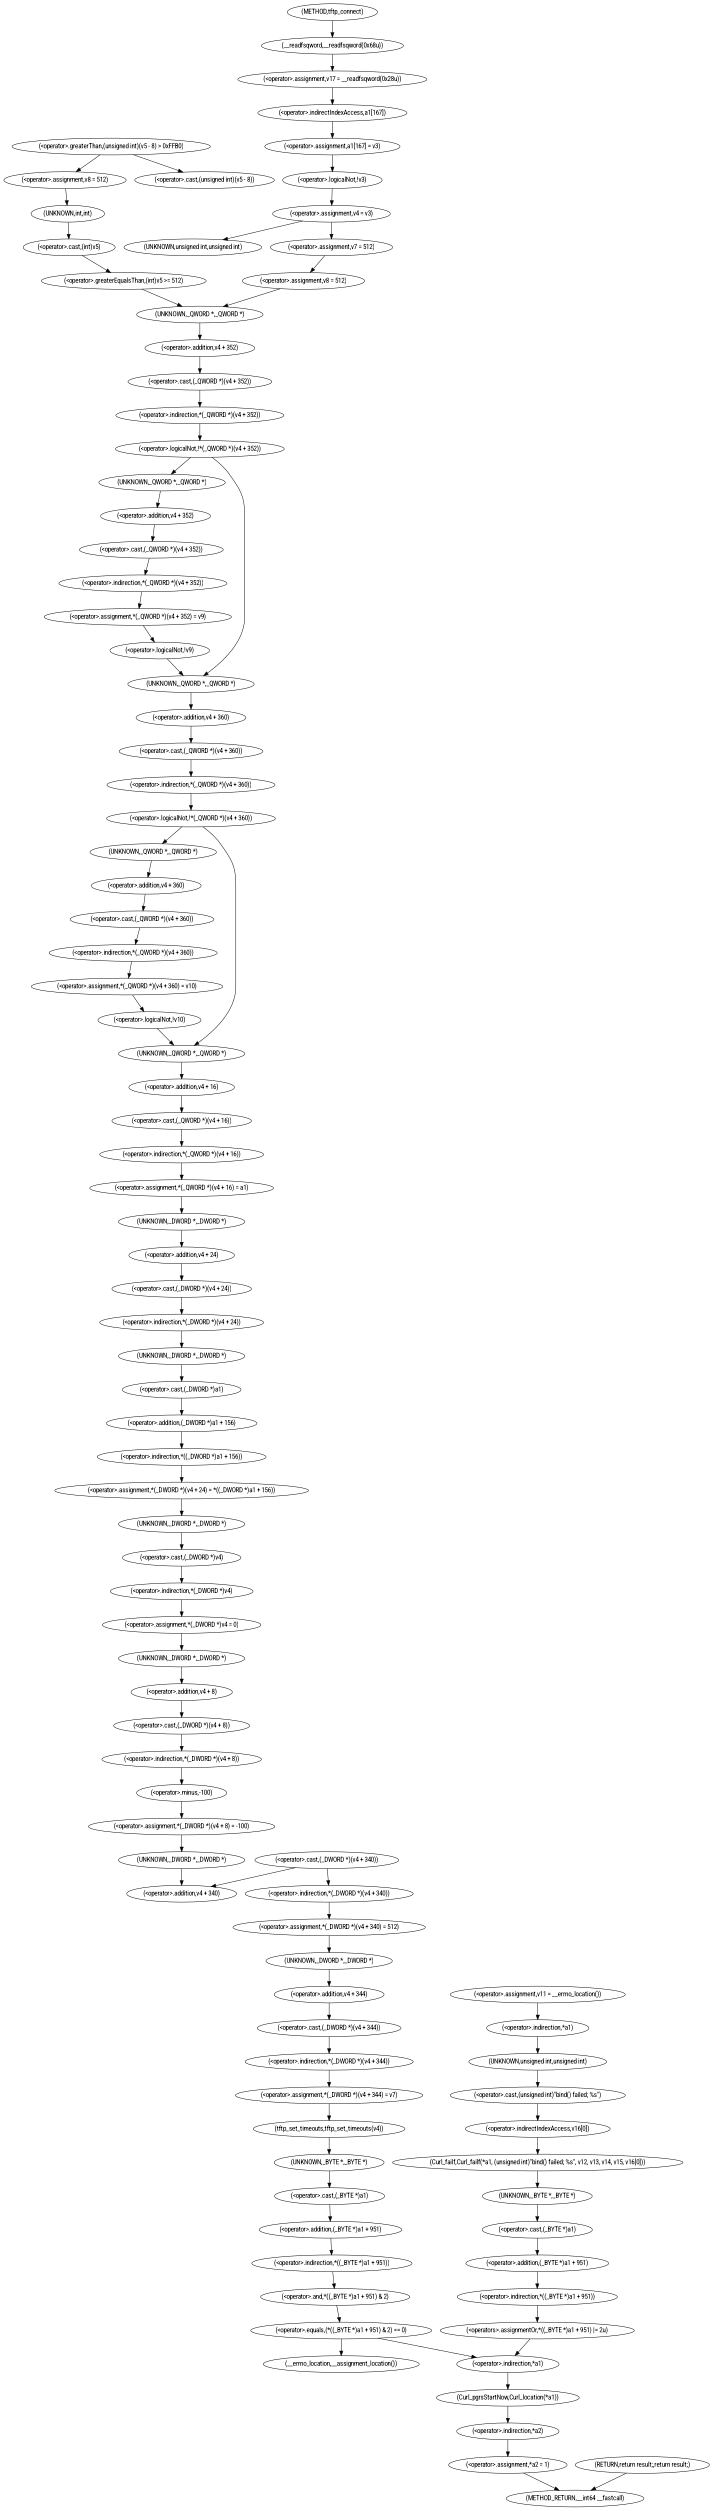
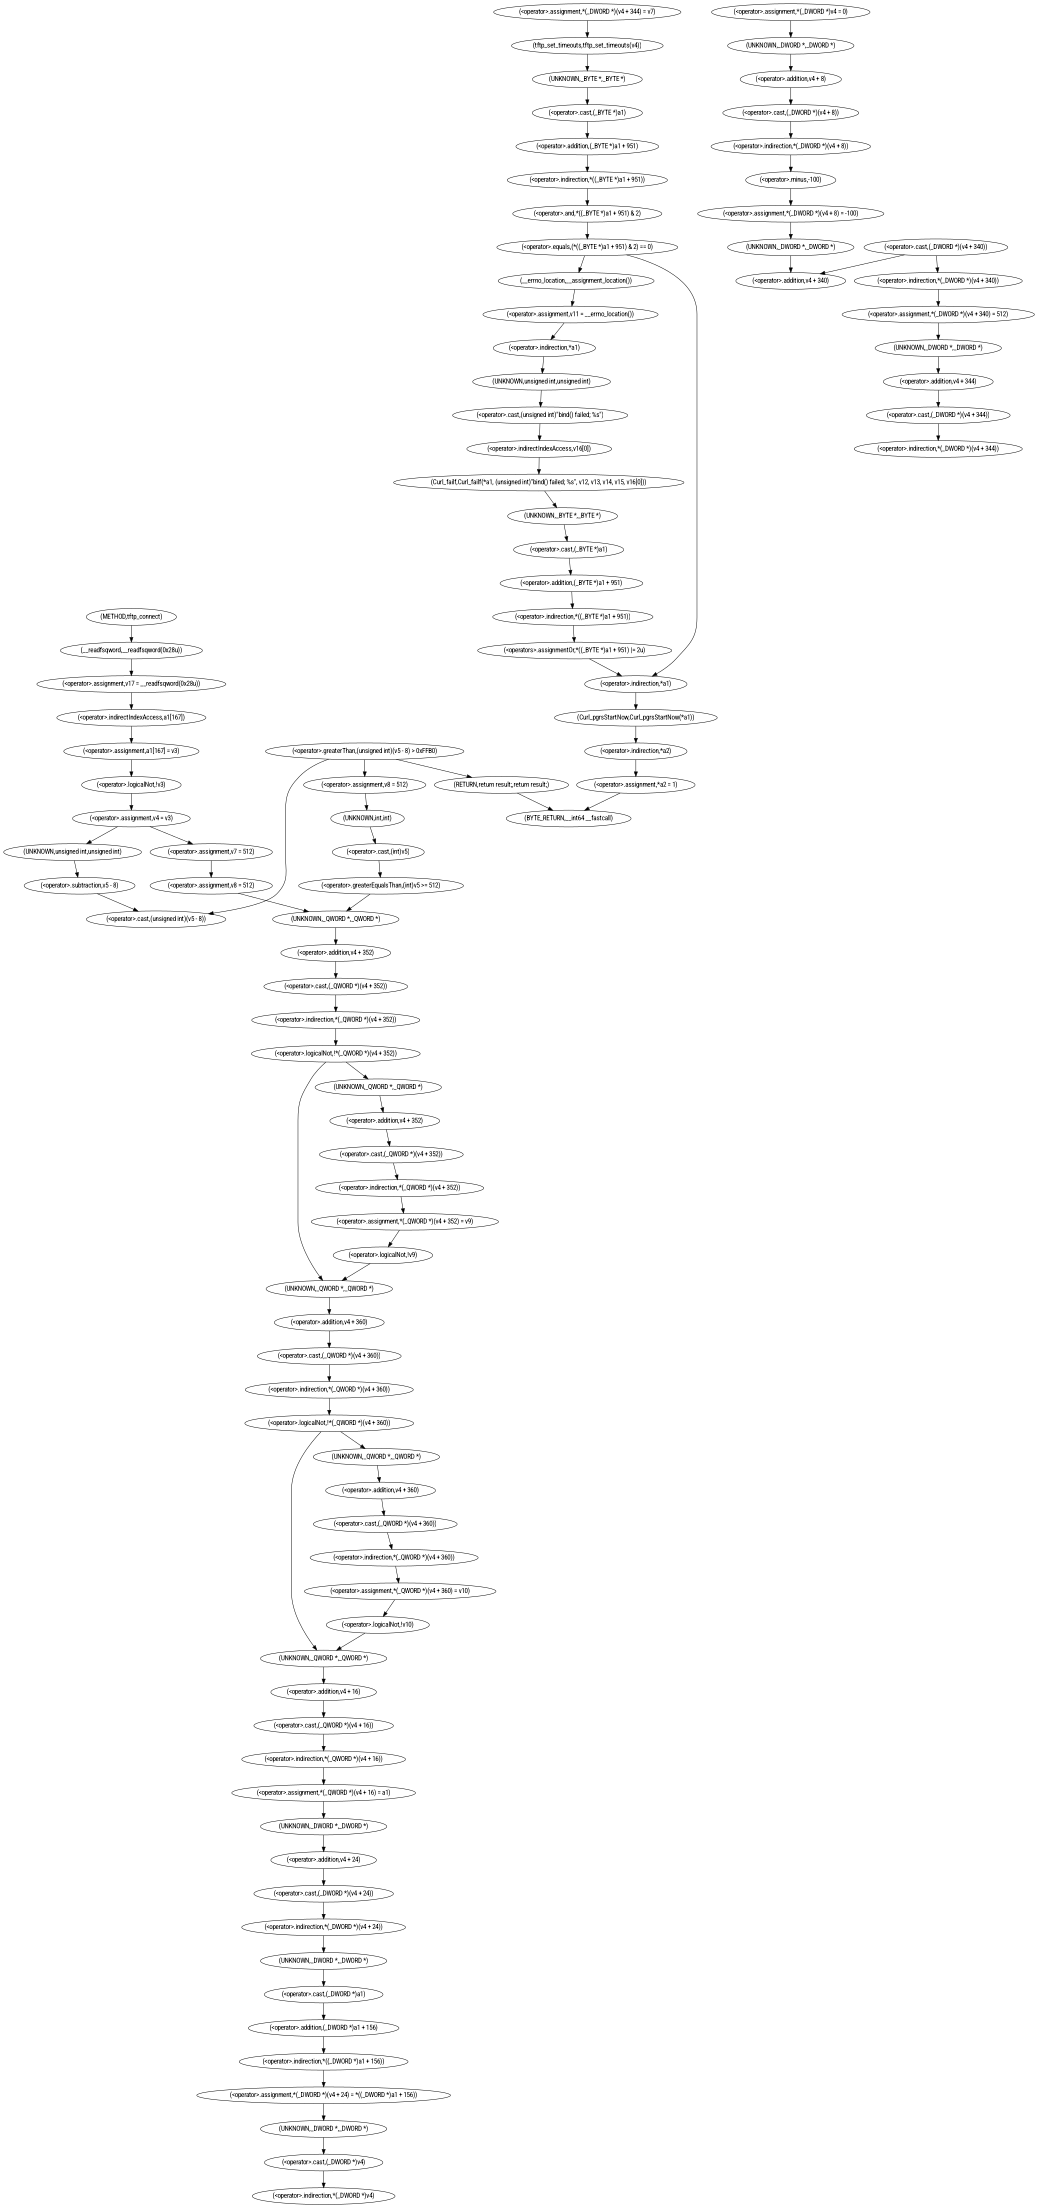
node "(__readfsqword,__readfsqword(0x68u))": label "(__readfsqword,__readfsqword(0x68u))" -> "(__readfsqword,__readfsqword(0x28u))"
edge "(__errno_location,__assignment_location())" -> "(<operator>.assignment,v11 = __errno_location())": added
edge "(<operator>.greaterThan,(unsigned int)(v5 - 8) > 0xFFB0)" -> "(RETURN,return result;,return result;)": added
node "(<operator>.subtraction,v5 - 8)": added
edge "(<operator>.indirection,*(_DWORD *)v4)" -> "(<operator>.assignment,*(_DWORD *)v4 = 0)": removed
edge "(<operator>.indirection,*(_DWORD *)(v4 + 344))" -> "(<operator>.assignment,*(_DWORD *)(v4 + 344) = v7)": removed
node "(Curl_pgrsStartNow,Curl_location(*a1))": label "(Curl_pgrsStartNow,Curl_location(*a1))" -> "(Curl_pgrsStartNow,Curl_pgrsStartNow(*a1))"
node "(METHOD_RETURN,__int64 __fastcall)": label "(METHOD_RETURN,__int64 __fastcall)" -> "(BYTE_RETURN,__int64 __fastcall)"
